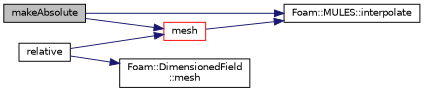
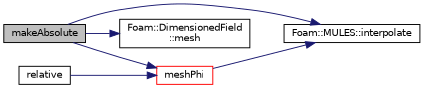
node "mesh": label "mesh" -> "meshPhi"
edge "relative" -> "Foam::DimensionedField ::mesh": now "makeAbsolute" -> "Foam::DimensionedField ::mesh"
